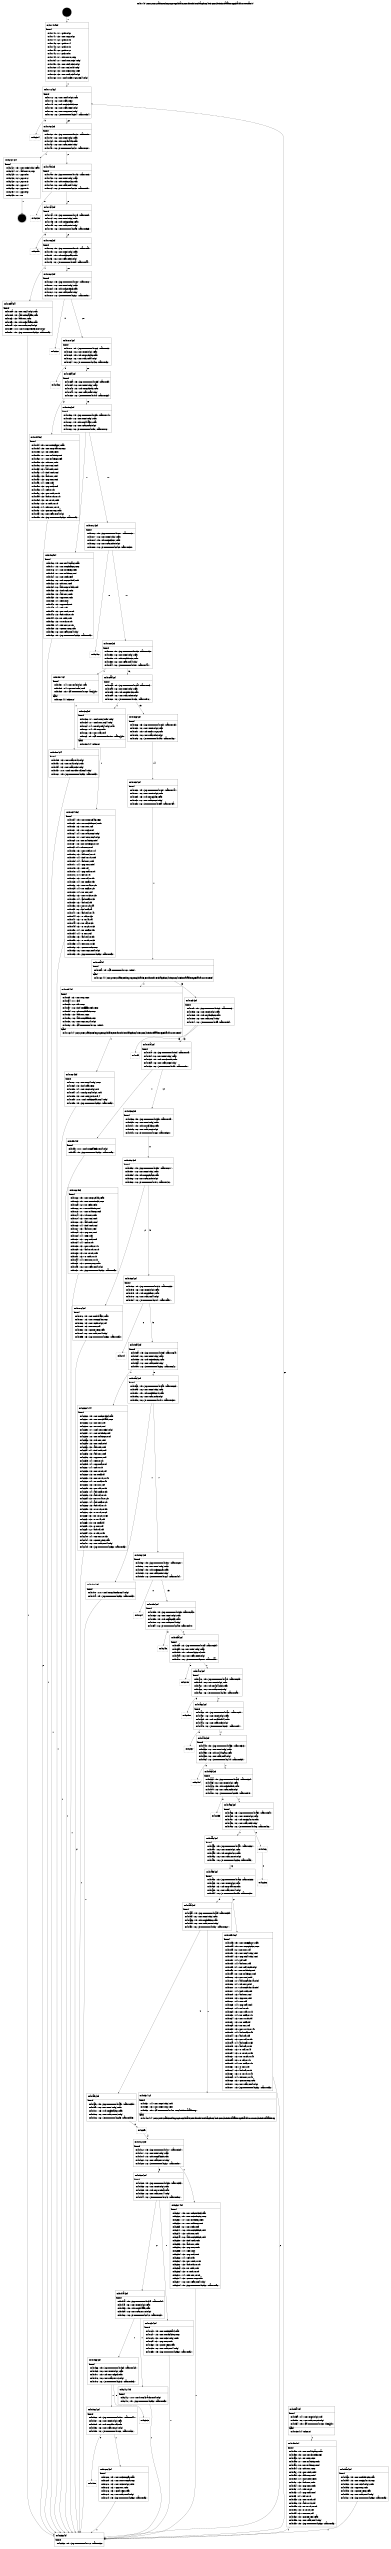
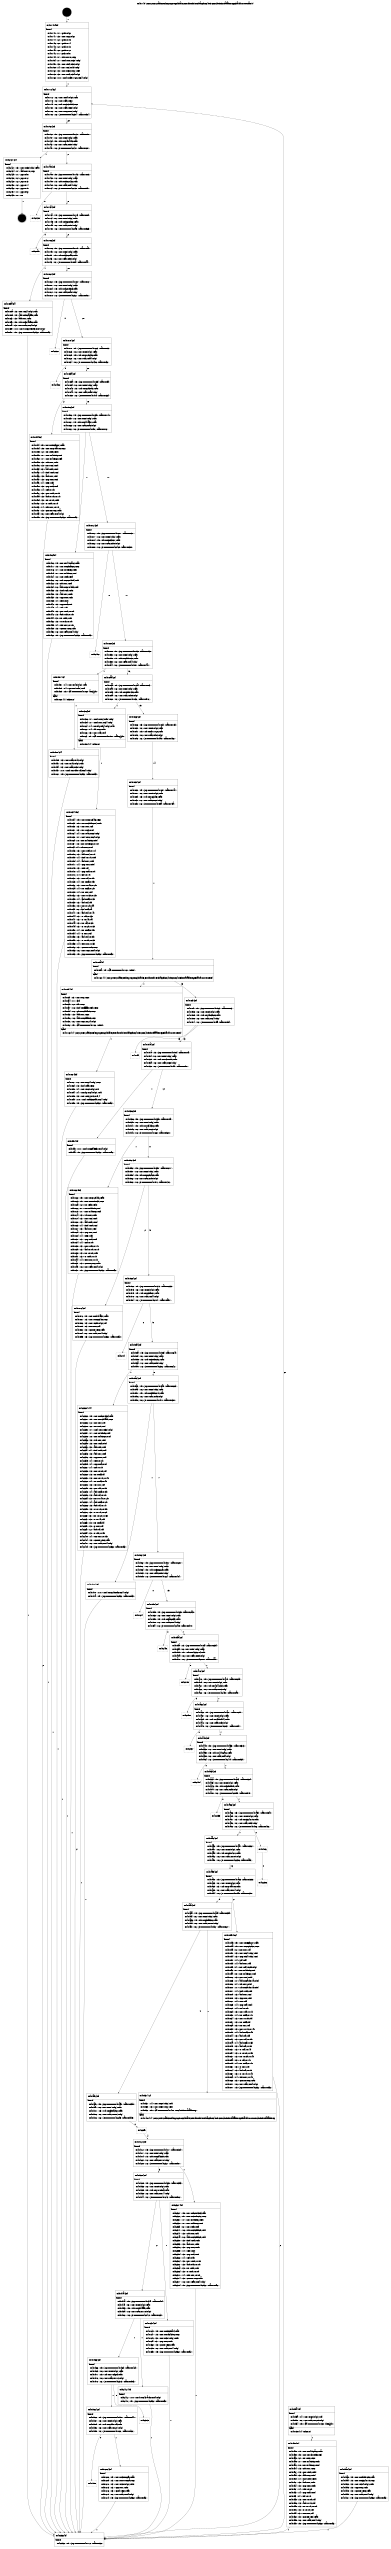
node "0x402304": removed
edge "0x401936 [28]" -> "0x401c60 [86]": added, label "1"
